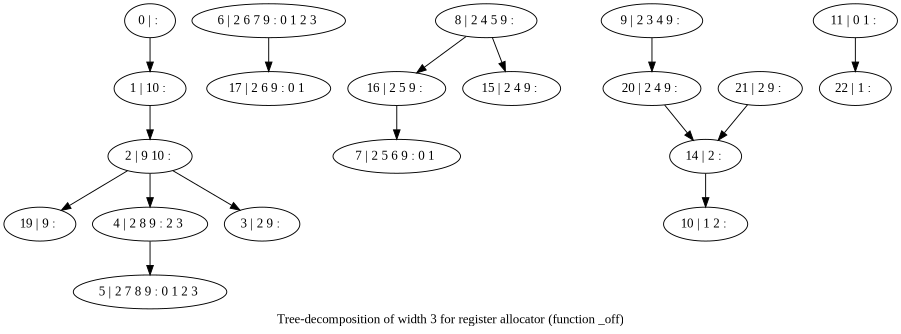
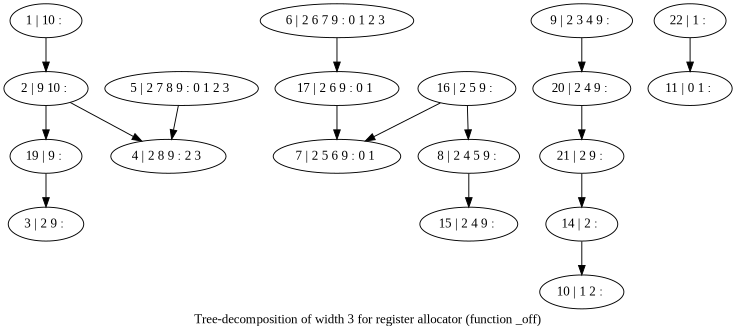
node "0 | :": removed
edge "11 | 0 1 :" -> "22 | 1 :": reversed
edge "8 | 2 4 5 9 :" -> "16 | 2 5 9 :": reversed
edge "17 | 2 6 9 : 0 1" -> "7 | 2 5 6 9 : 0 1": added
edge "20 | 2 4 9 :" -> "14 | 2 :": now "20 | 2 4 9 :" -> "21 | 2 9 :"
edge "2 | 9 10 :" -> "3 | 2 9 :": now "19 | 9 :" -> "3 | 2 9 :"
edge "4 | 2 8 9 : 2 3" -> "5 | 2 7 8 9 : 0 1 2 3": reversed
